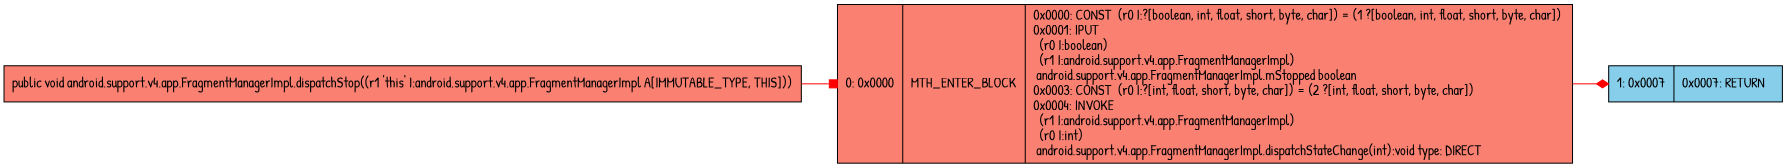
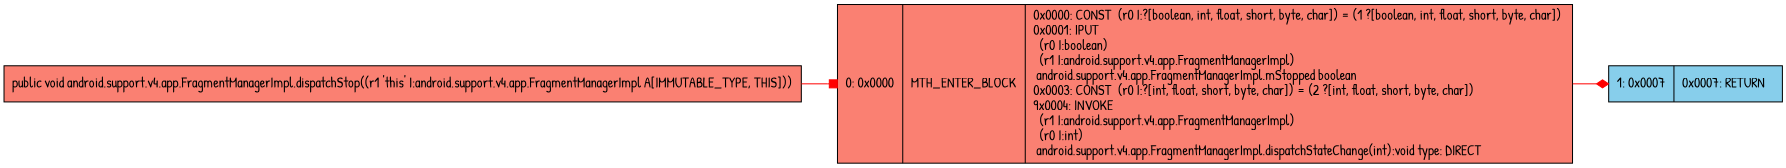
node "0: 0x0000": text "0x0004: INVOKE" -> "9x0004: INVOKE"
